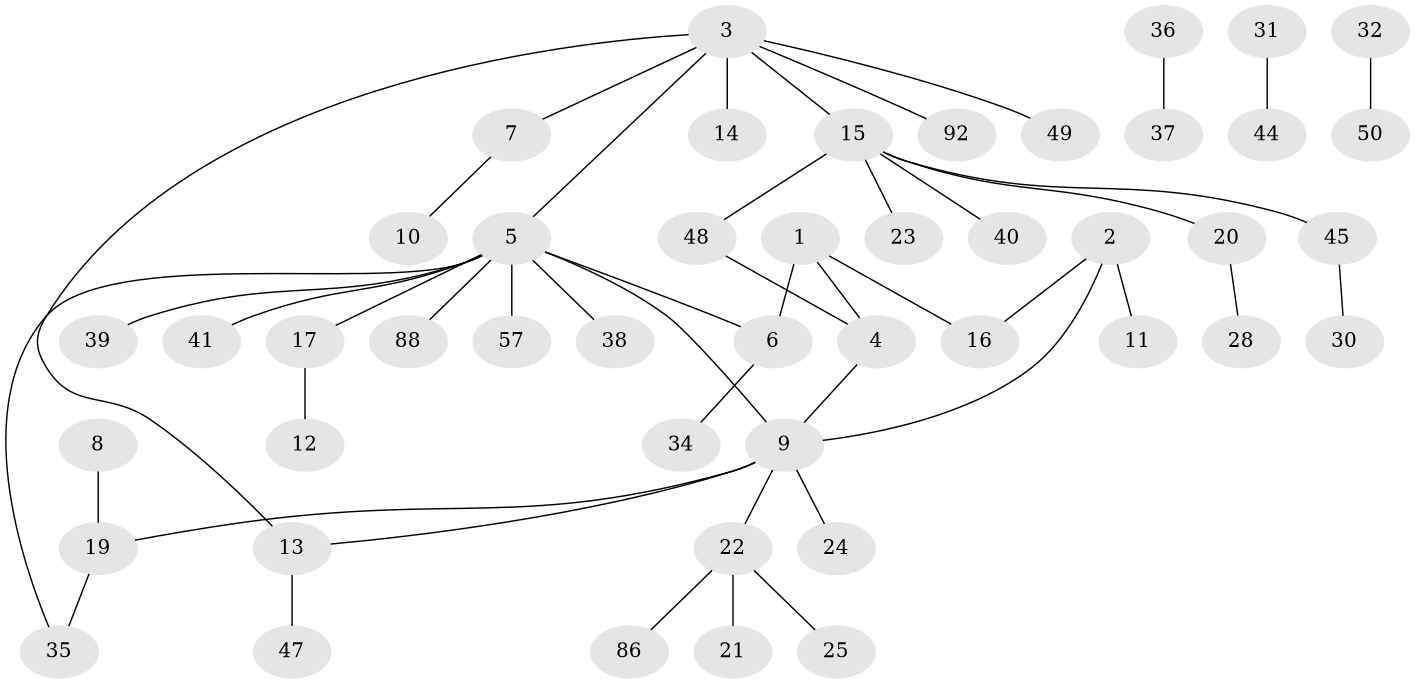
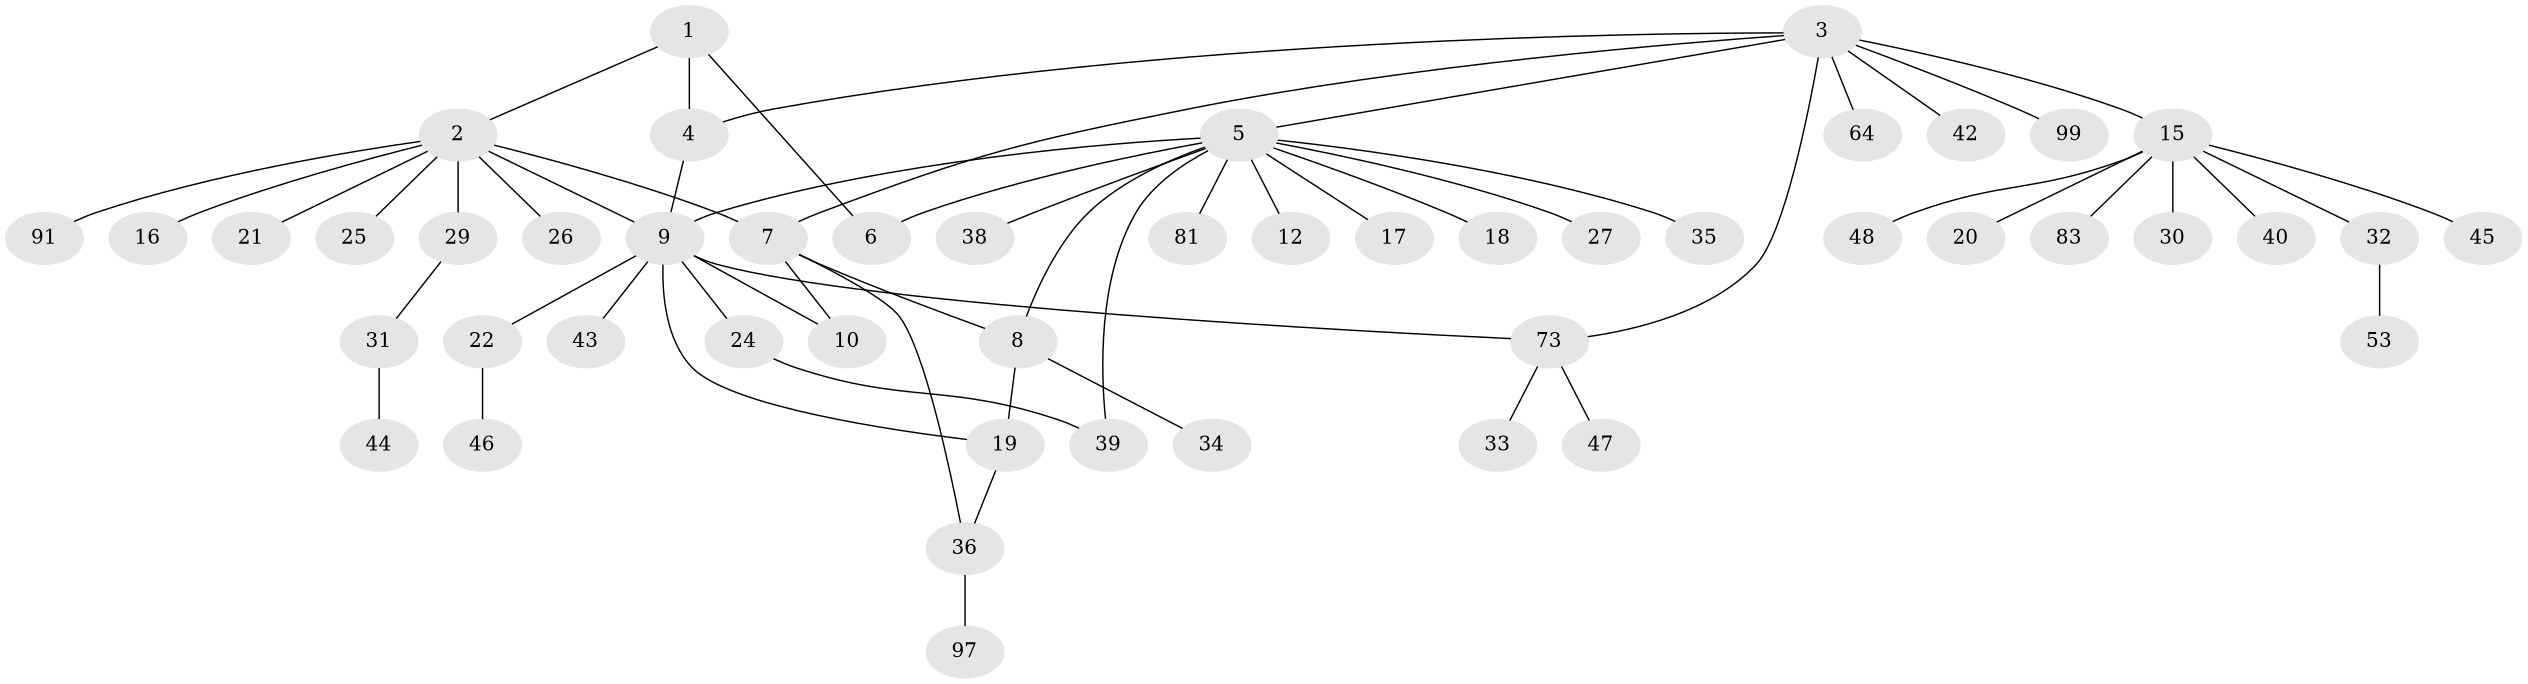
node "14": label "14" -> "64"
node "92": label "92" -> "42"
node "49": label "49" -> "99"
node "37": label "37" -> "97"
node "50": label "50" -> "53"
edge "2" -- "7": added
edge "15" -- "32": added
edge "5" -- "8": added
node "29": added
node "26": added
node "23": label "23" -> "83"
edge "48" -- "4": now "3" -- "4"
edge "9" -- "10": added
edge "1" -- "16": now "1" -- "2"
edge "45" -- "30": now "15" -- "30"
edge "7" -- "8": added
node "41": label "41" -> "81"
node "88": label "88" -> "18"
node "57": label "57" -> "27"
node "43": added
node "11": label "11" -> "91"
node "28": removed
edge "7" -- "36": added
edge "24" -- "39": added
edge "17" -- "12": now "5" -- "12"
edge "6" -- "34": now "8" -- "34"
node "33": added
node "13": label "13" -> "73"
edge "19" -- "35": now "19" -- "36"
edge "22" -- "21": now "2" -- "21"
edge "22" -- "25": now "2" -- "25"
node "86": label "86" -> "46"
